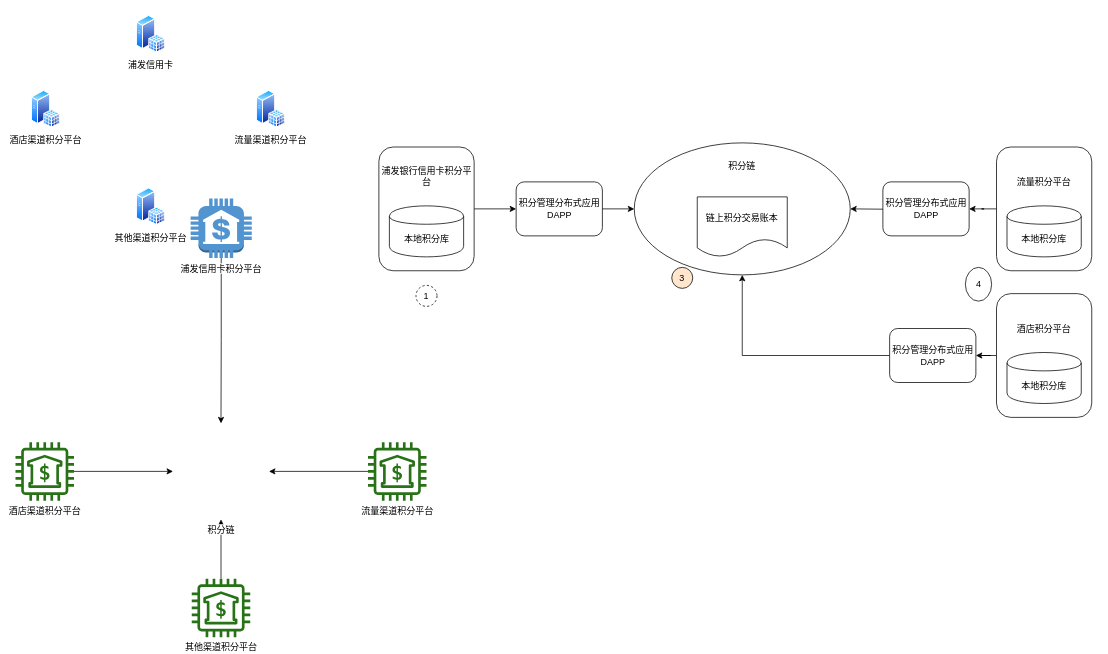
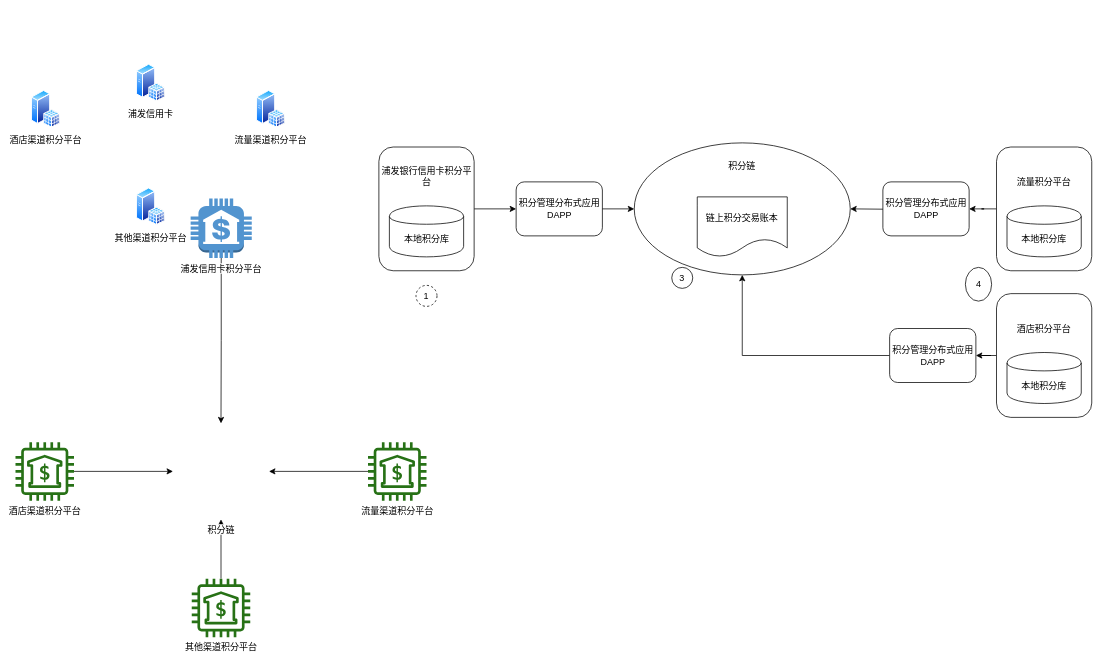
node "浦发信用卡": moved (151, 34) -> (151, 83)
node "3": fillcolor #ffe6cc -> #ffffff
